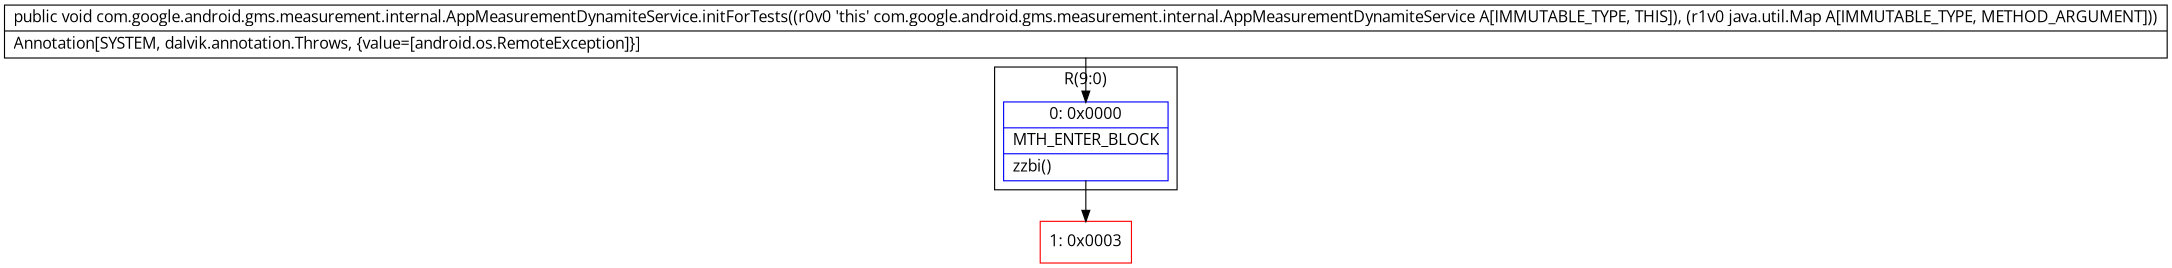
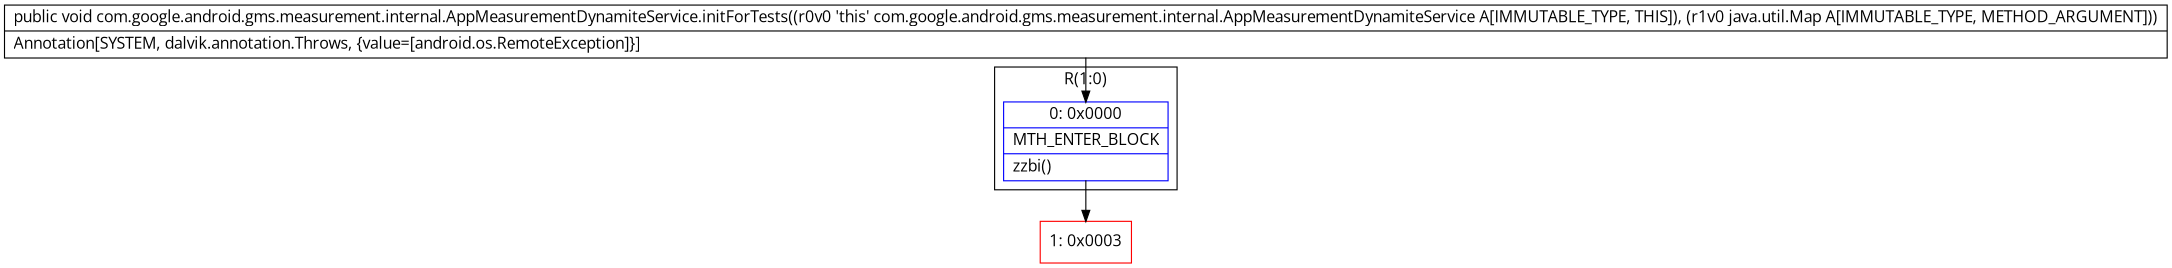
cluster "R(9:0)": label "R(9:0)" -> "R(1:0)"
